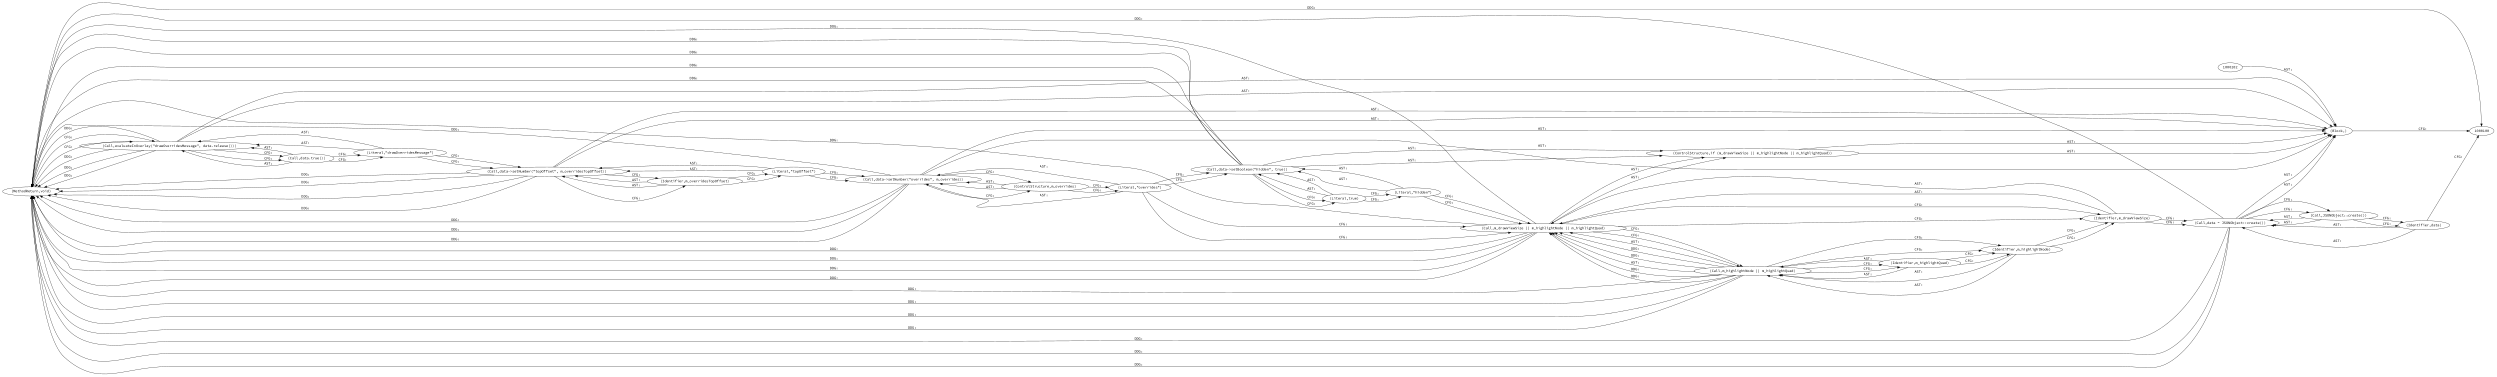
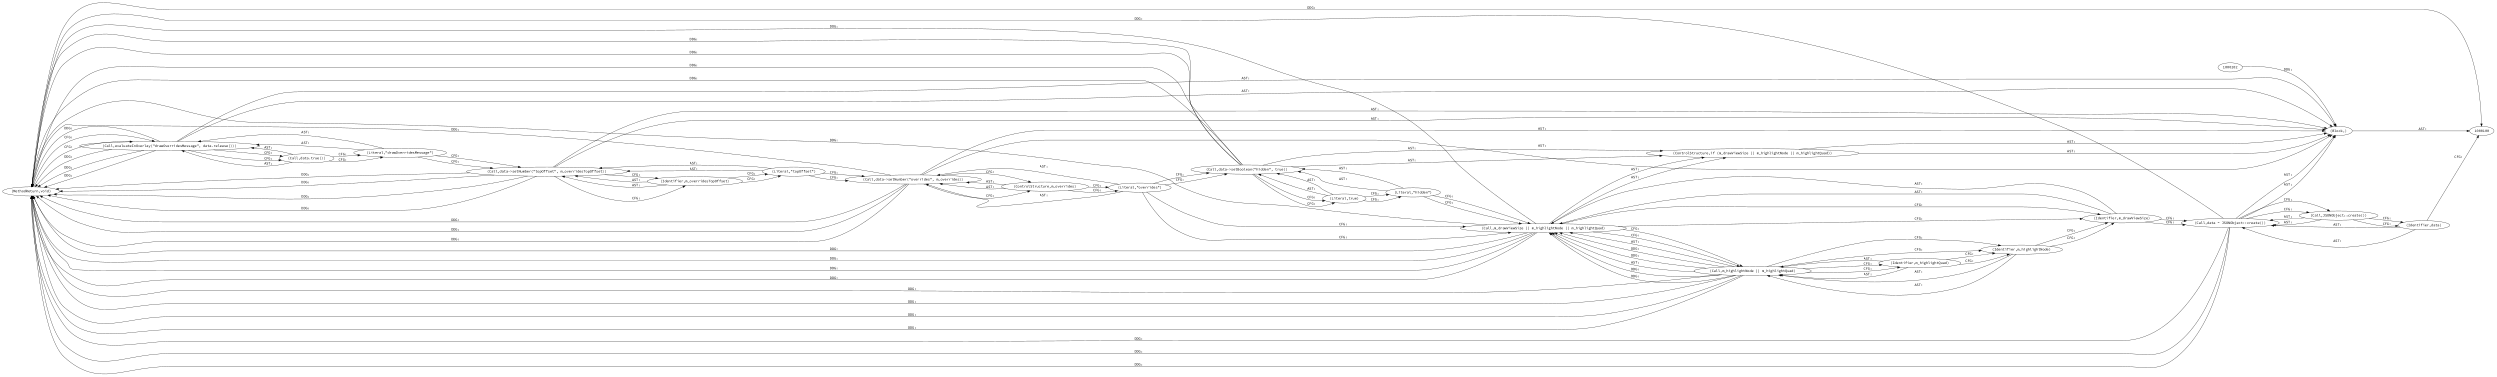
edge "1000102" -> "(Block,)": label "AST: " -> "DDG: "
edge "(Block,)" -> "1000100": label "CFG: " -> "AST: "
